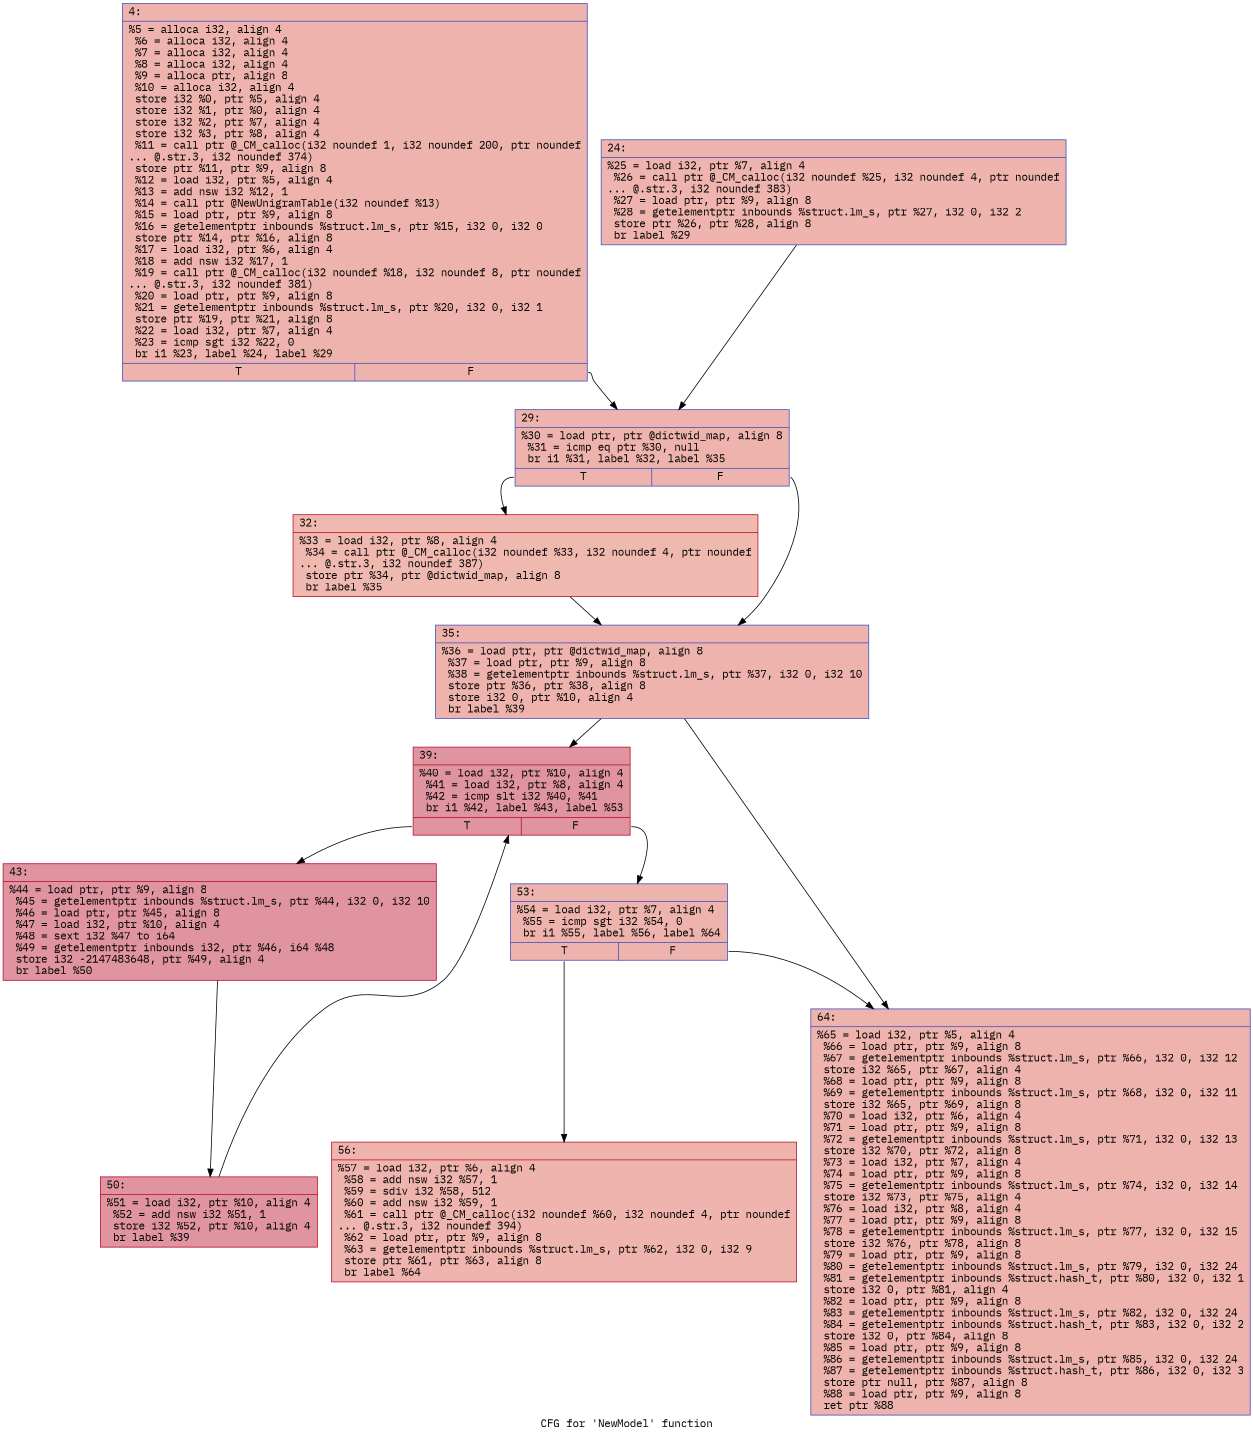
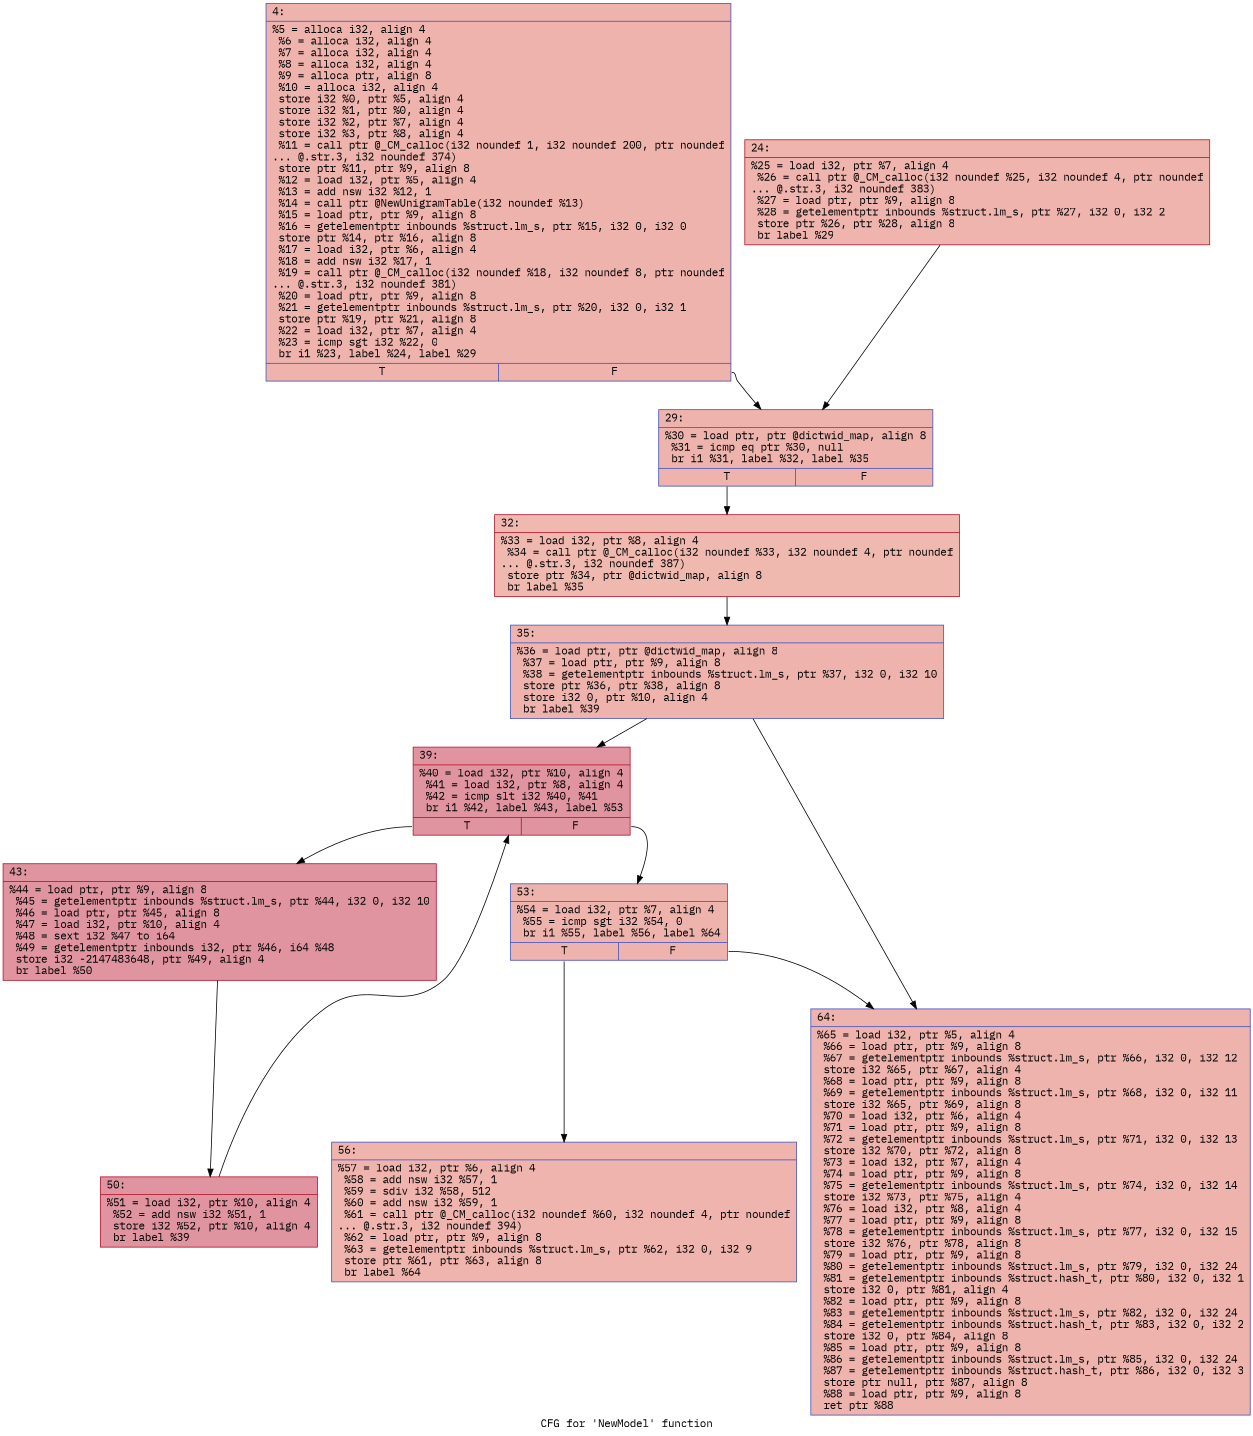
node "24:": color #3d50c3ff -> #b70d28ff
edge "29:" -> "35:": removed
node "56:": color #b70d28ff -> #3d50c3ff
